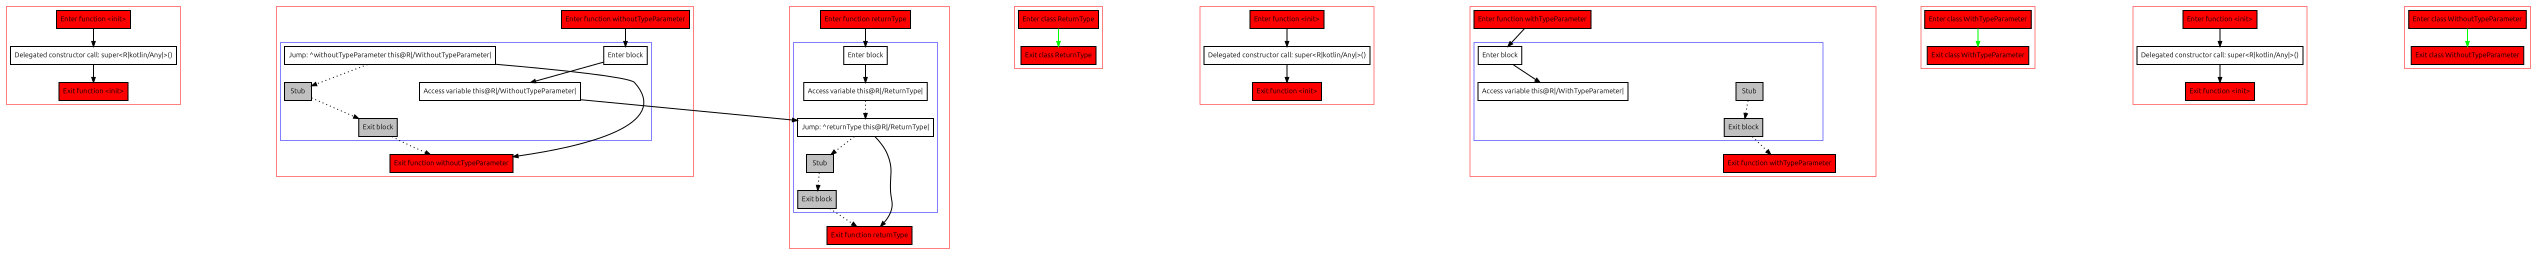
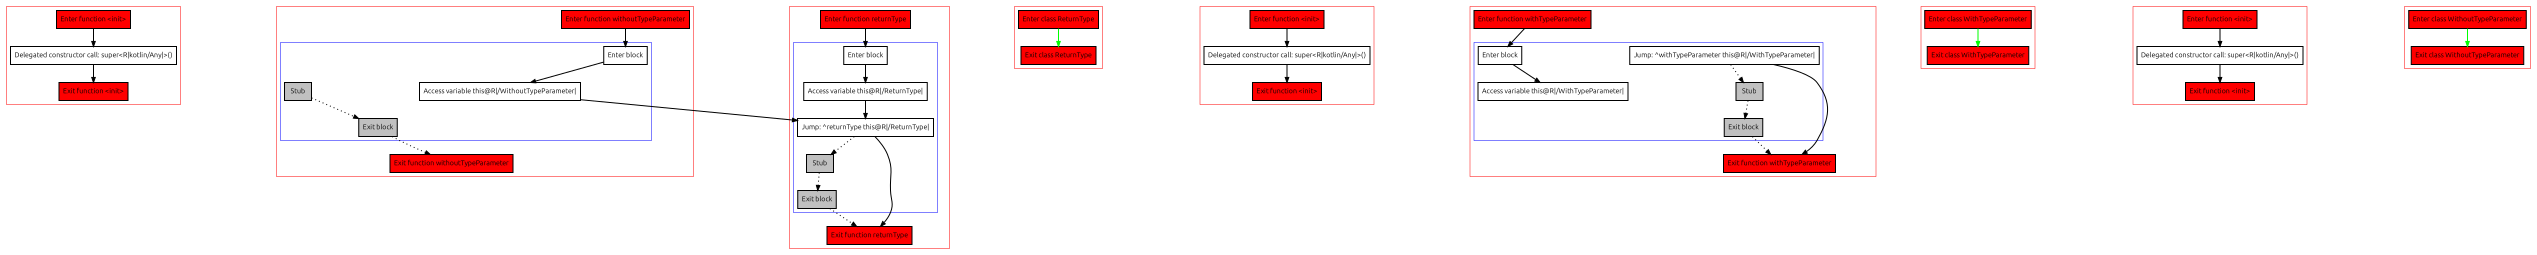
node "Jump: ^withoutTypeParameter this@R|/WithoutTypeParameter|": removed
node "Jump: ^withTypeParameter this@R|/WithTypeParameter|": added
edge "Access variable this@R|/ReturnType|" -> "Jump: ^returnType this@R|/ReturnType|": style dotted -> solid
